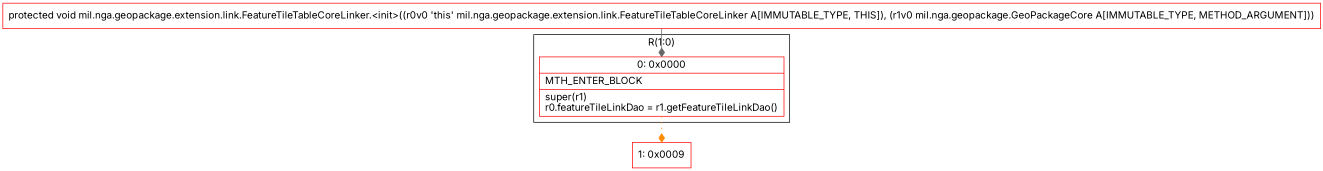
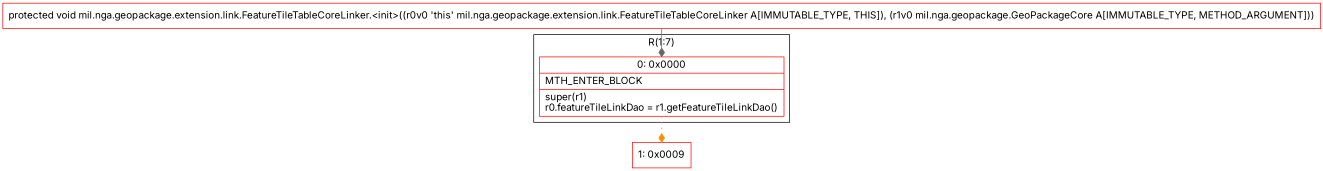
cluster "R(1:0)": label "R(1:0)" -> "R(1:7)"
